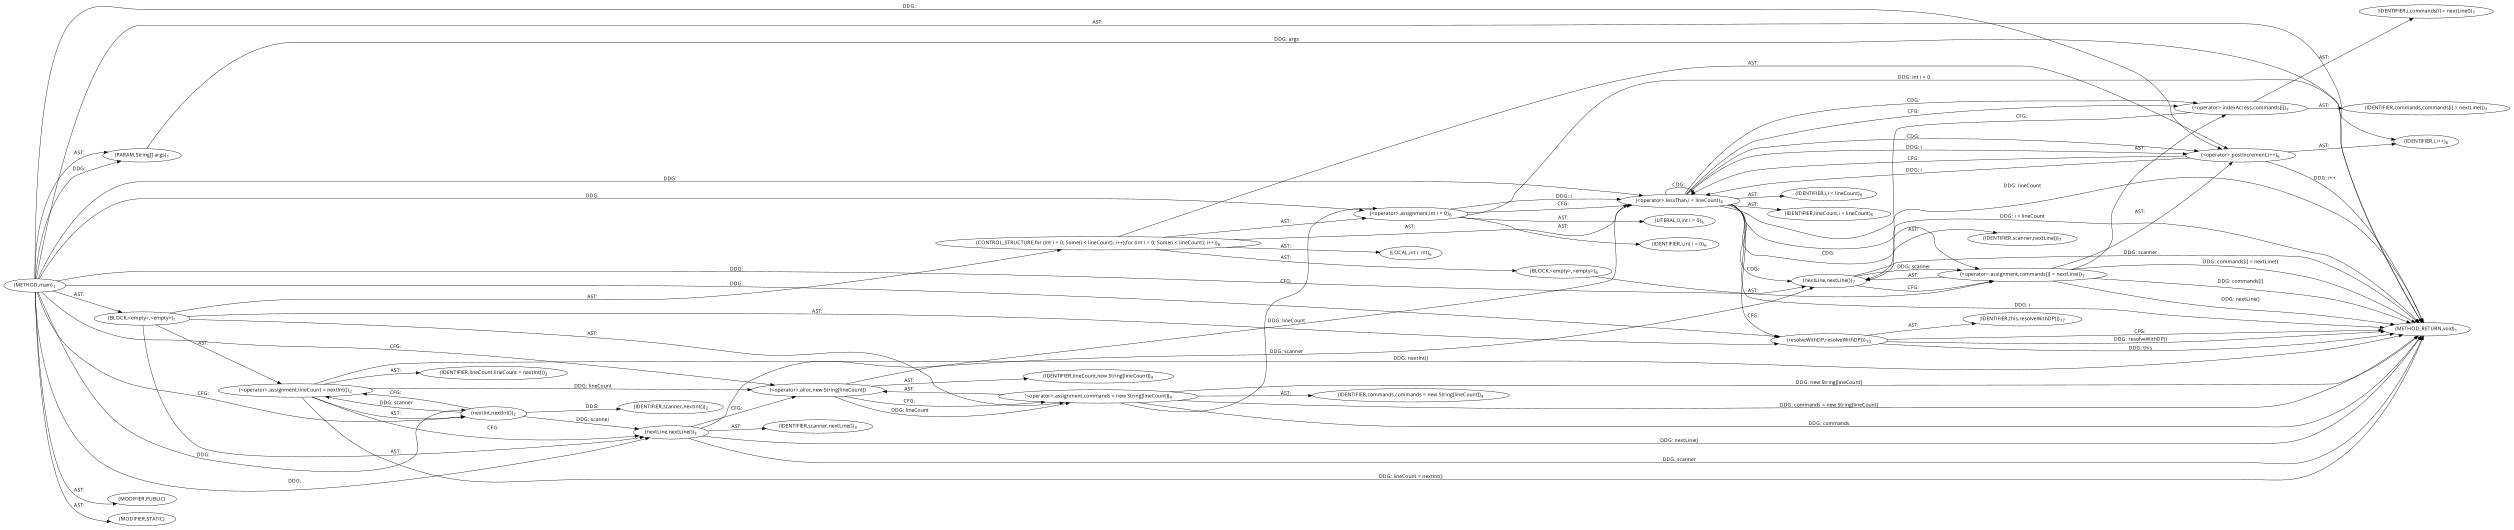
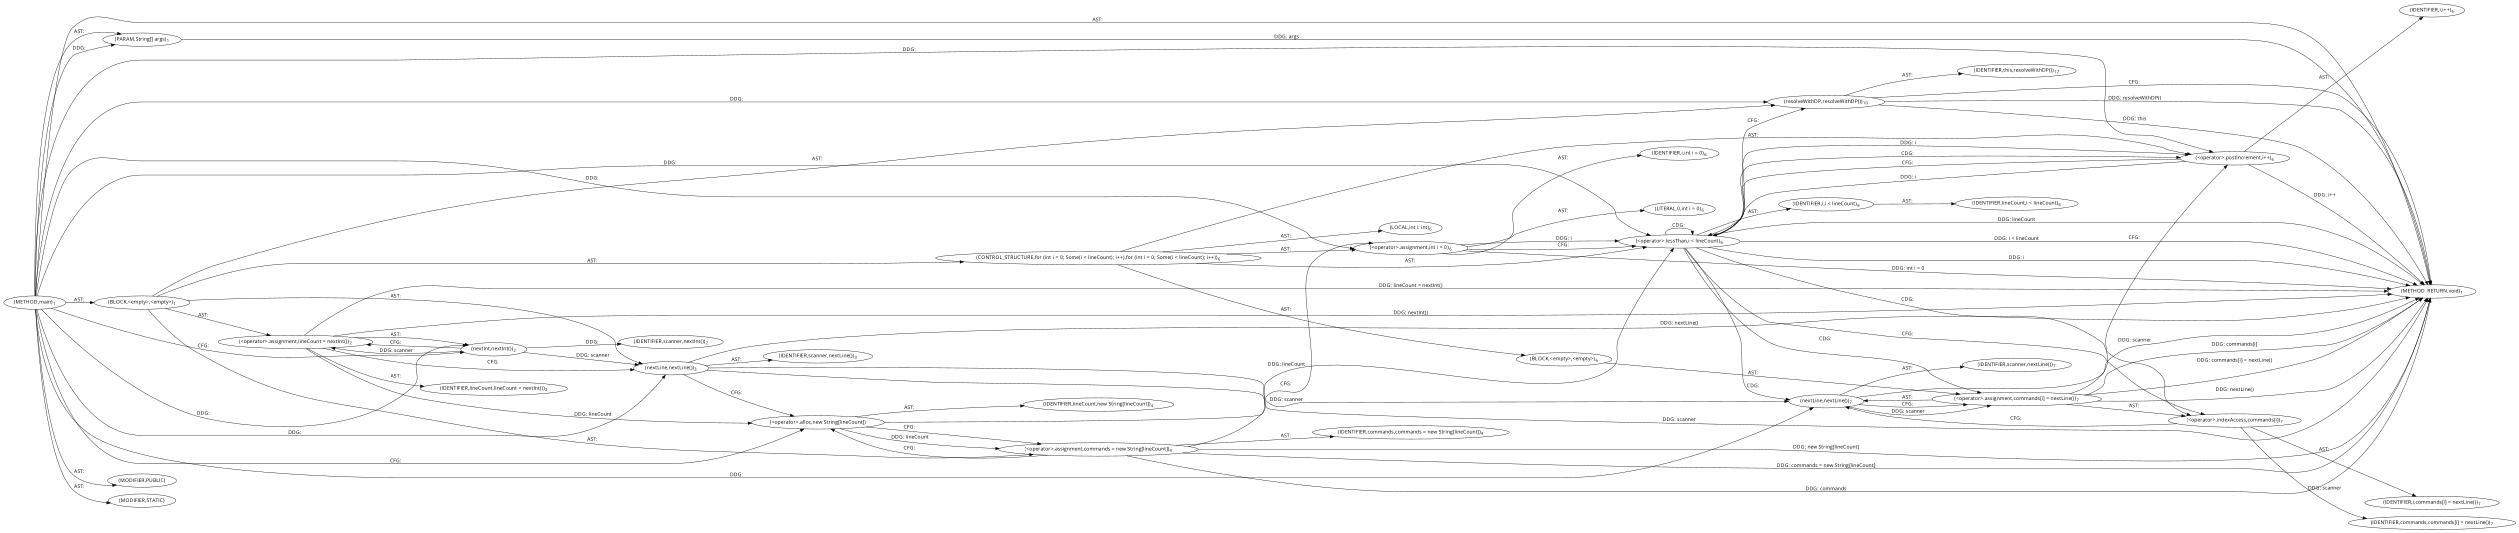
edge "(<operator>.assignment,int i = 0)" -> "(IDENTIFIER,i,i++)": now "(<operator>.assignment,int i = 0)" -> "(METHOD_RETURN,void)"
edge "(<operator>.indexAccess,commands[i])" -> "(IDENTIFIER,commands,commands[i] = nextLine())": label "AST: " -> "DDG: scanner"
edge "(<operator>.lessThan,i < lineCount)" -> "(IDENTIFIER,lineCount,i < lineCount)": now "(IDENTIFIER,i,i < lineCount)" -> "(IDENTIFIER,lineCount,i < lineCount)"
edge "(<operator>.assignment,commands[i] = nextLine())" -> "(<operator>.postIncrement,i++)": label "AST: " -> "CFG: "
edge "(<operator>.assignment,commands = new String[lineCount])" -> "(<operator>.alloc,new String[lineCount])": label "AST: " -> "CFG: "
